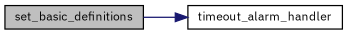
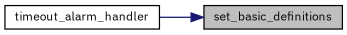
edge "set_basic_definitions" -> "timeout_alarm_handler": reversed
